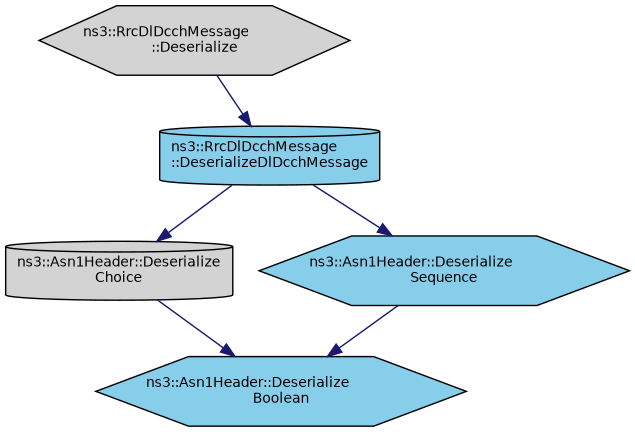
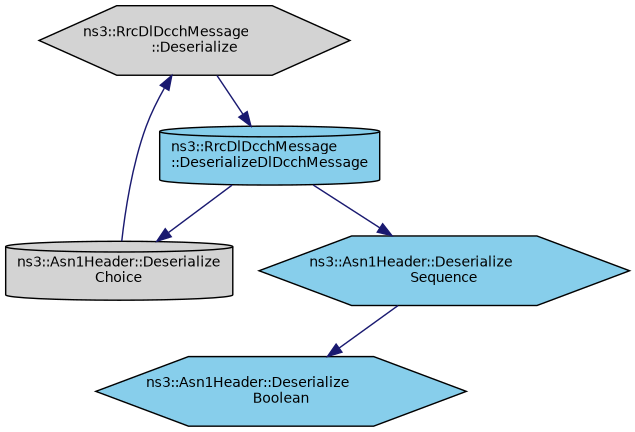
edge "ns3::Asn1Header::Deserialize Choice" -> "ns3::Asn1Header::Deserialize Boolean": now "ns3::Asn1Header::Deserialize Choice" -> "ns3::RrcDlDcchMessage ::Deserialize"
